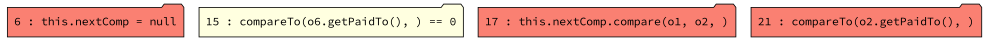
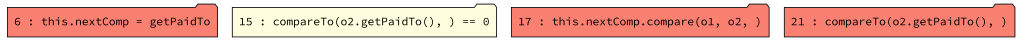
node "6 : this.nextComp = null": label "6 : this.nextComp = null" -> "6 : this.nextComp = getPaidTo"
node "15 : compareTo(o6.getPaidTo(), ) == 0": label "15 : compareTo(o6.getPaidTo(), ) == 0" -> "15 : compareTo(o2.getPaidTo(), ) == 0"
